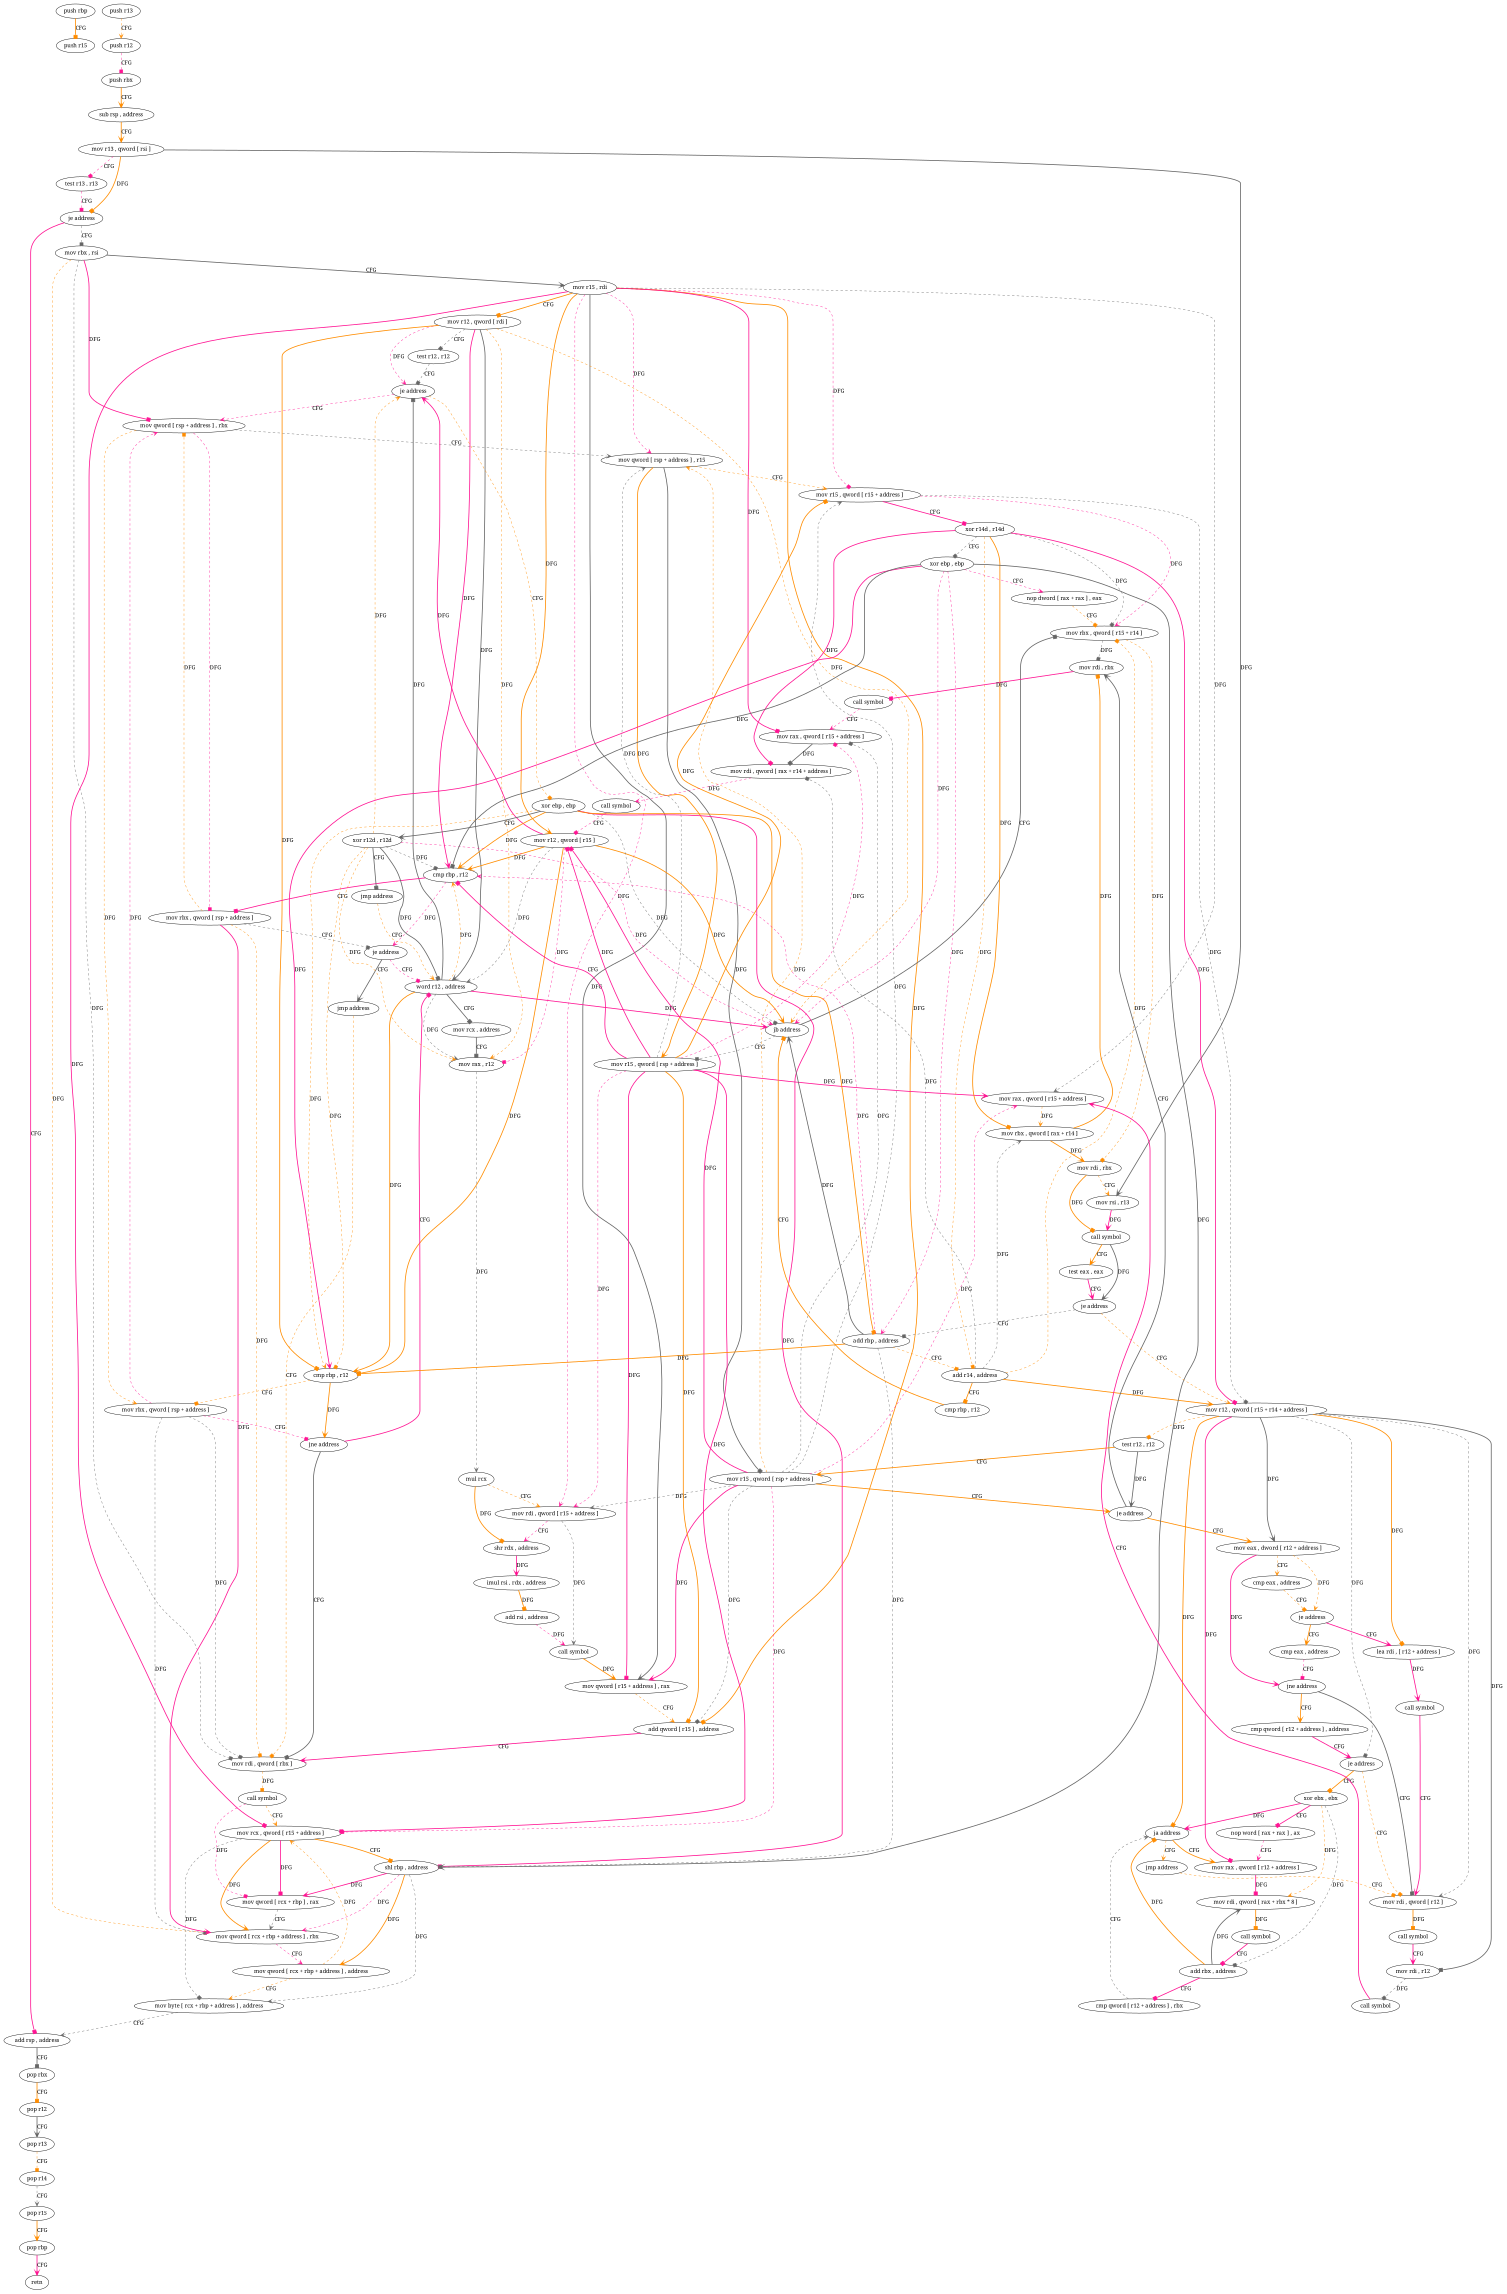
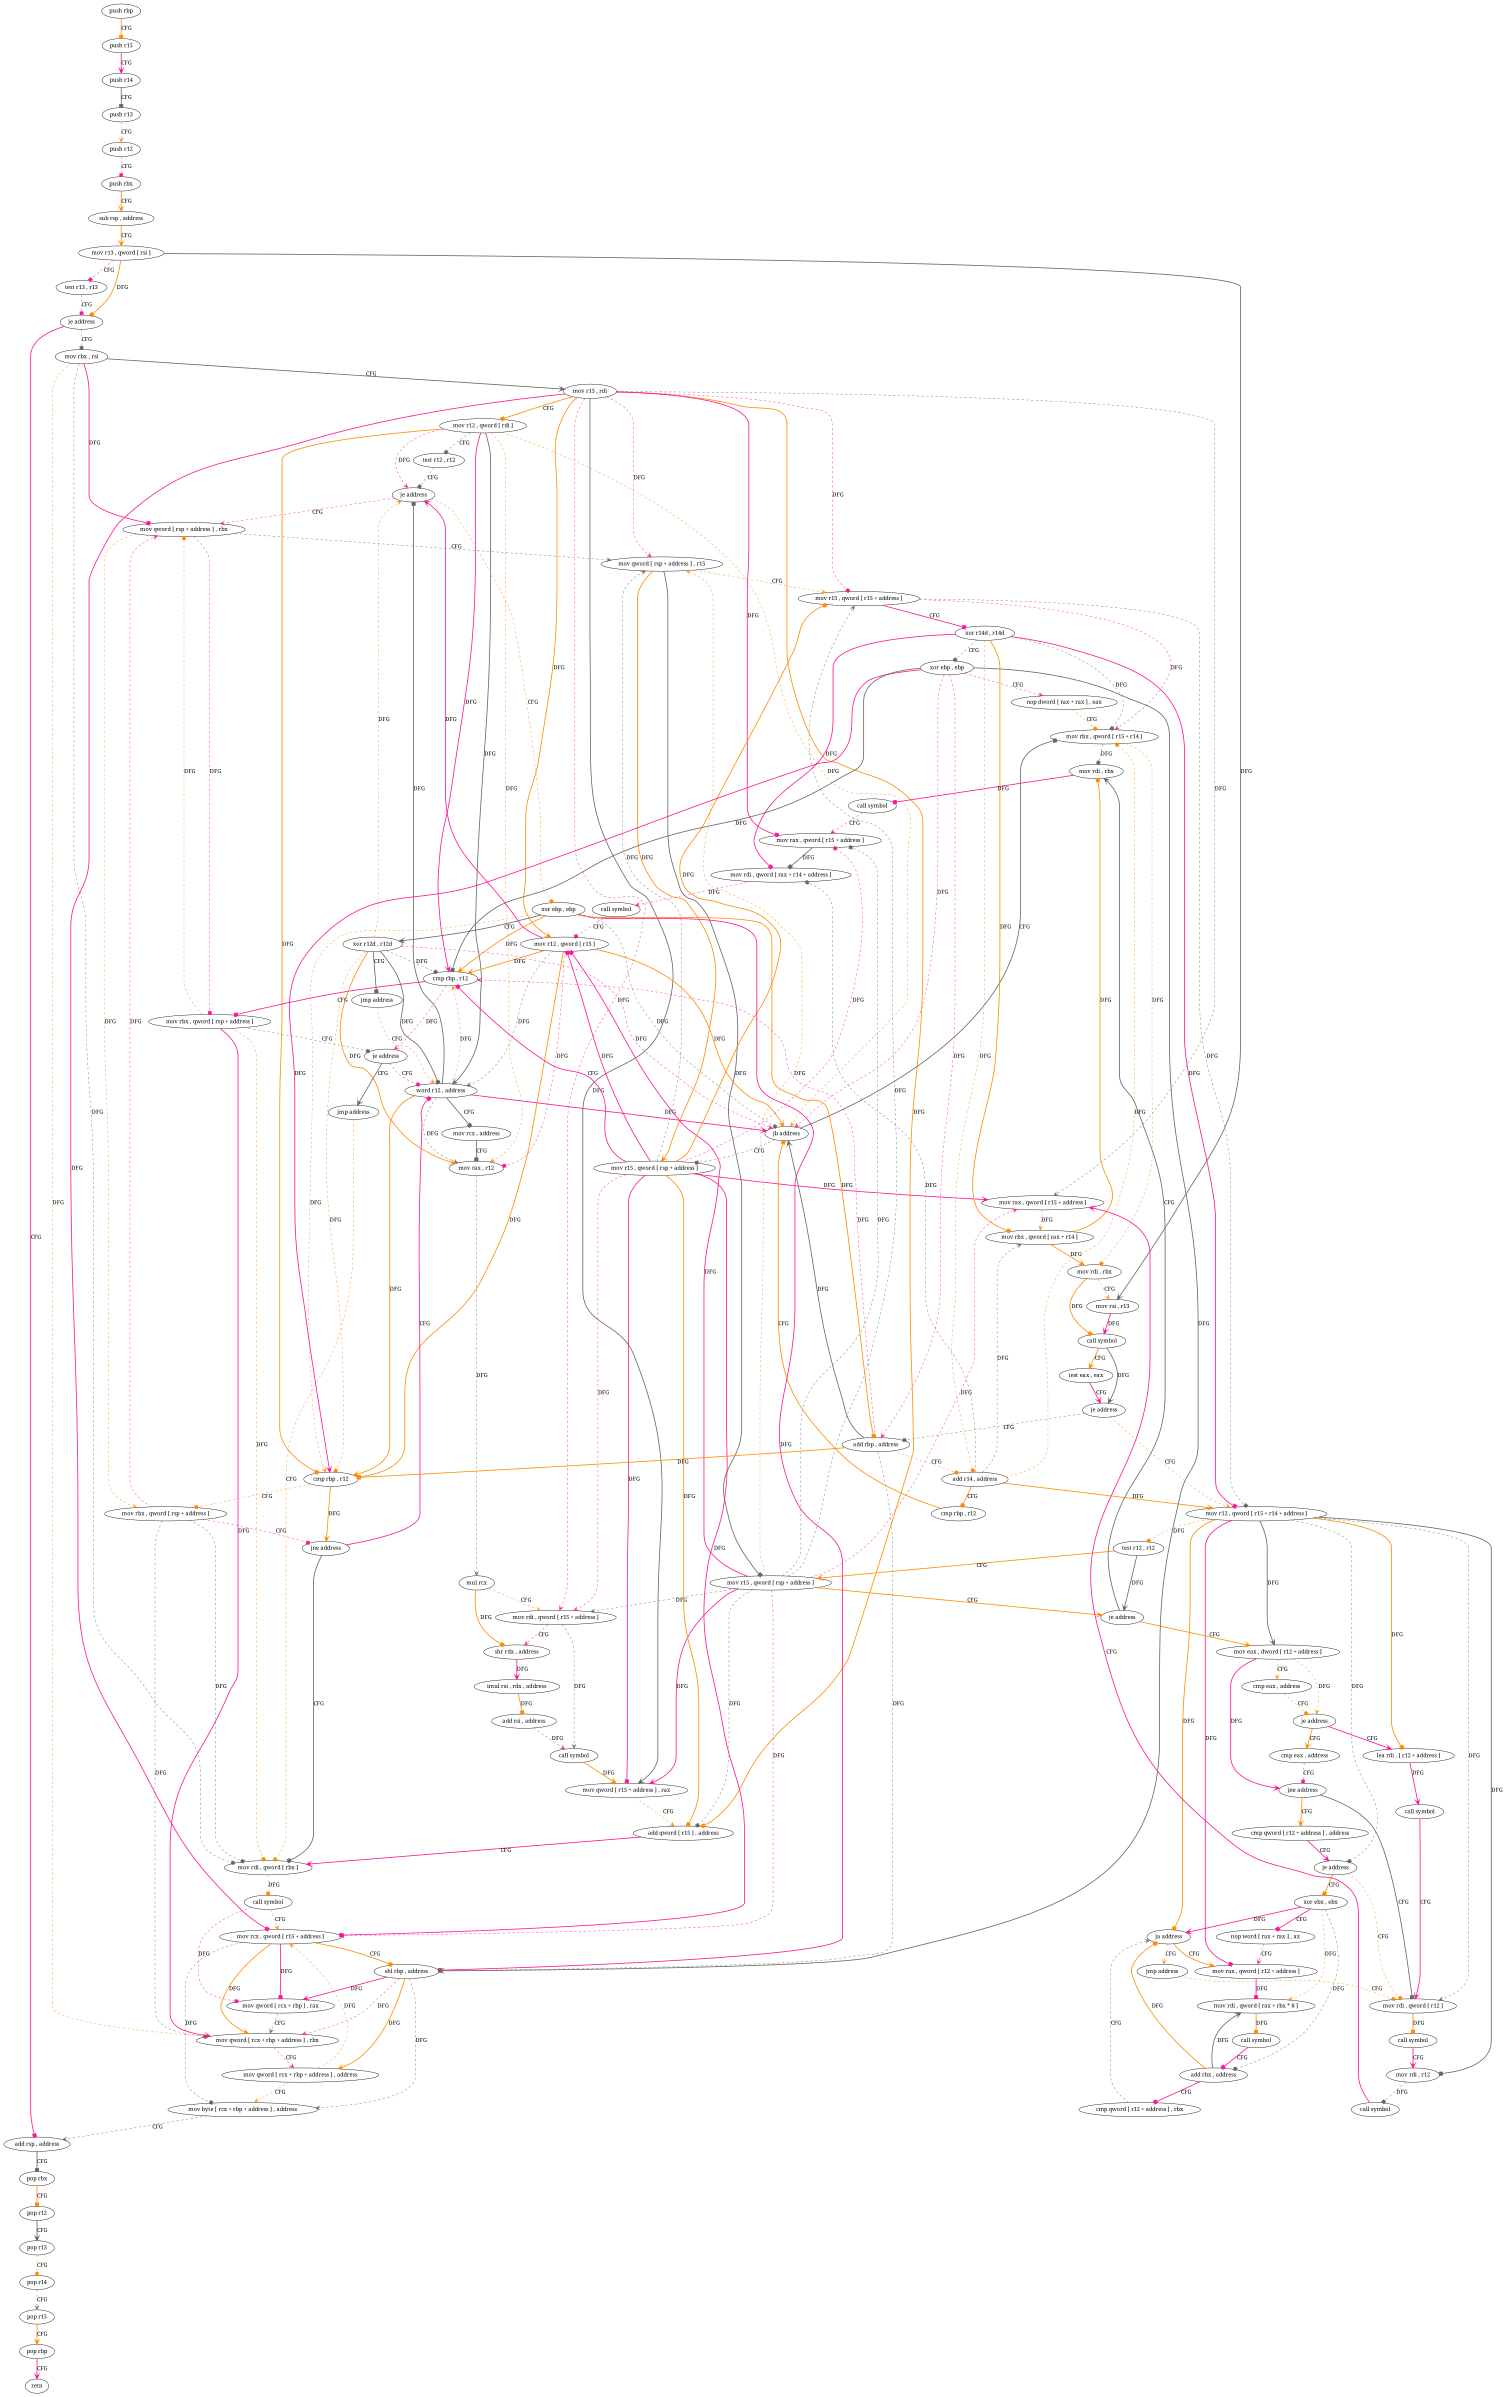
node "push r14": added
edge "xor r12d , r12d" -> "mov rax , r12": style dashed -> bold
